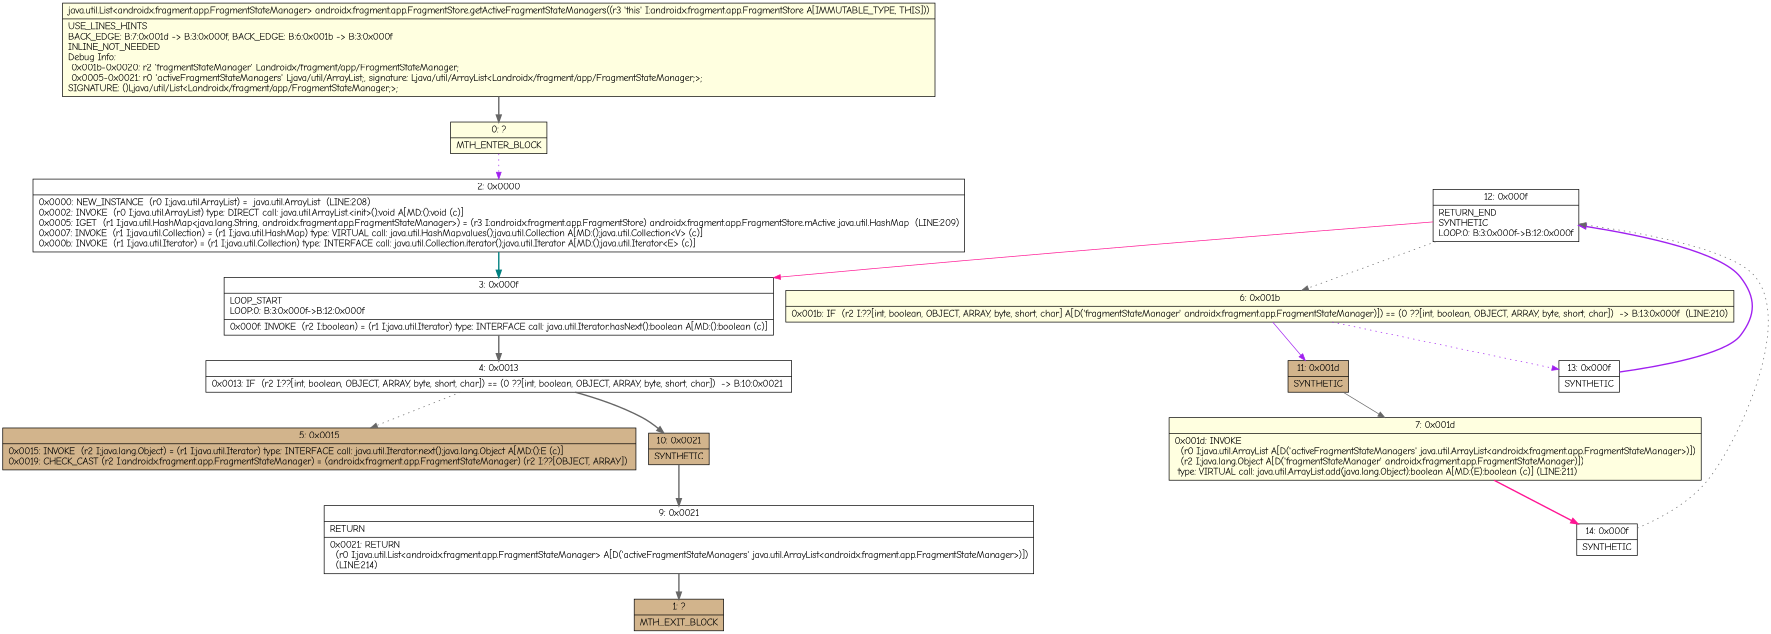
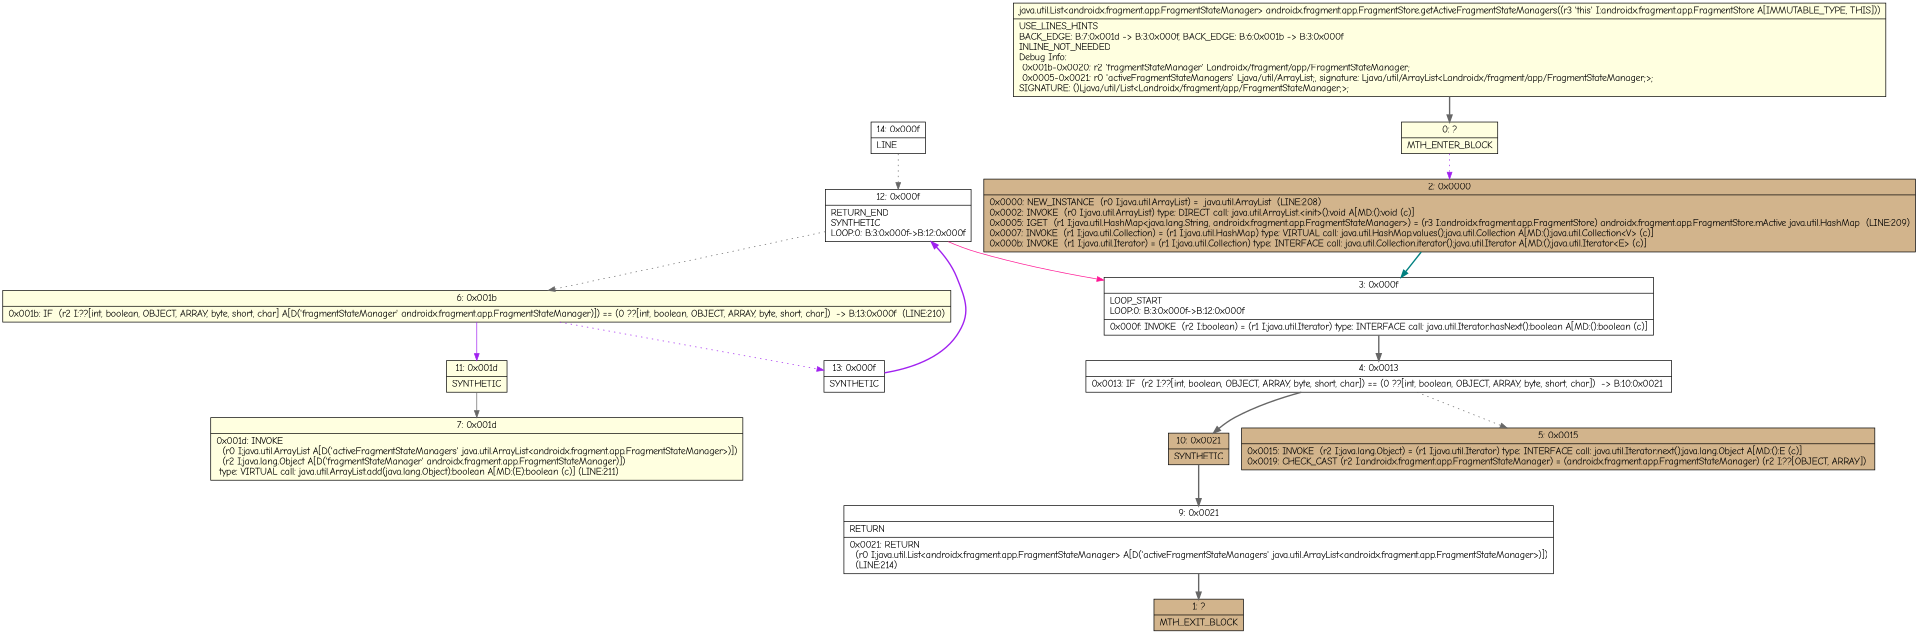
node "2: 0x0000": fillcolor white -> tan
node "11: 0x001d": fillcolor tan -> lightyellow
edge "7: 0x001d" -> "14: 0x000f": removed
node "14: 0x000f": text "SYNTHETIC" -> "LINE"
